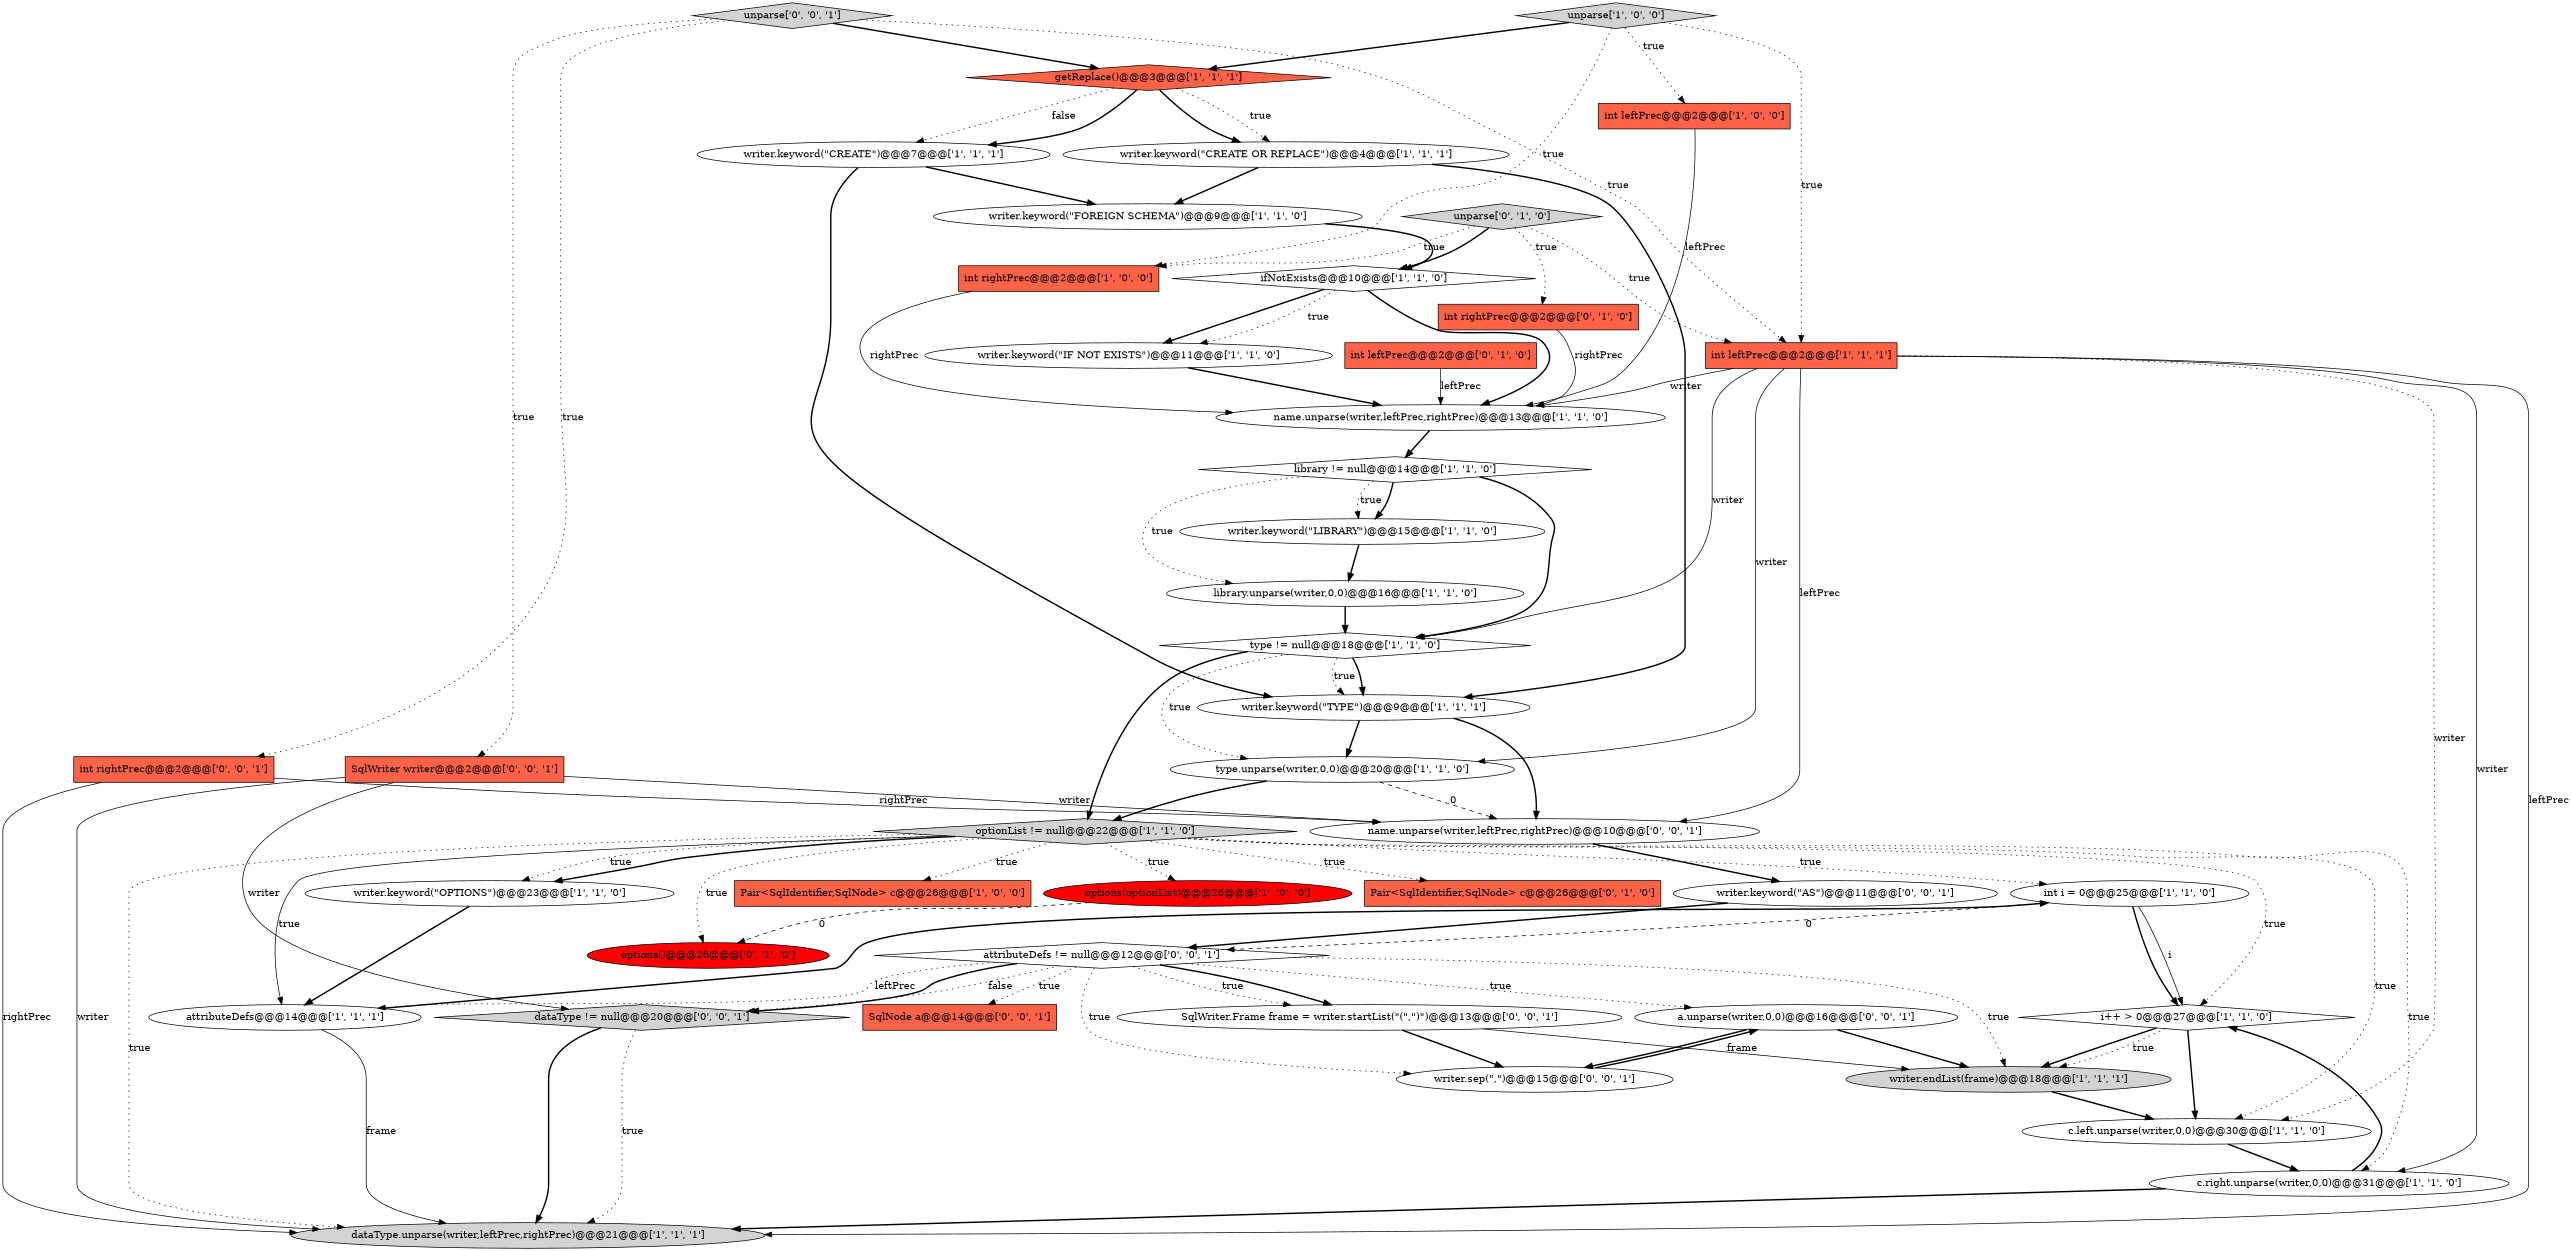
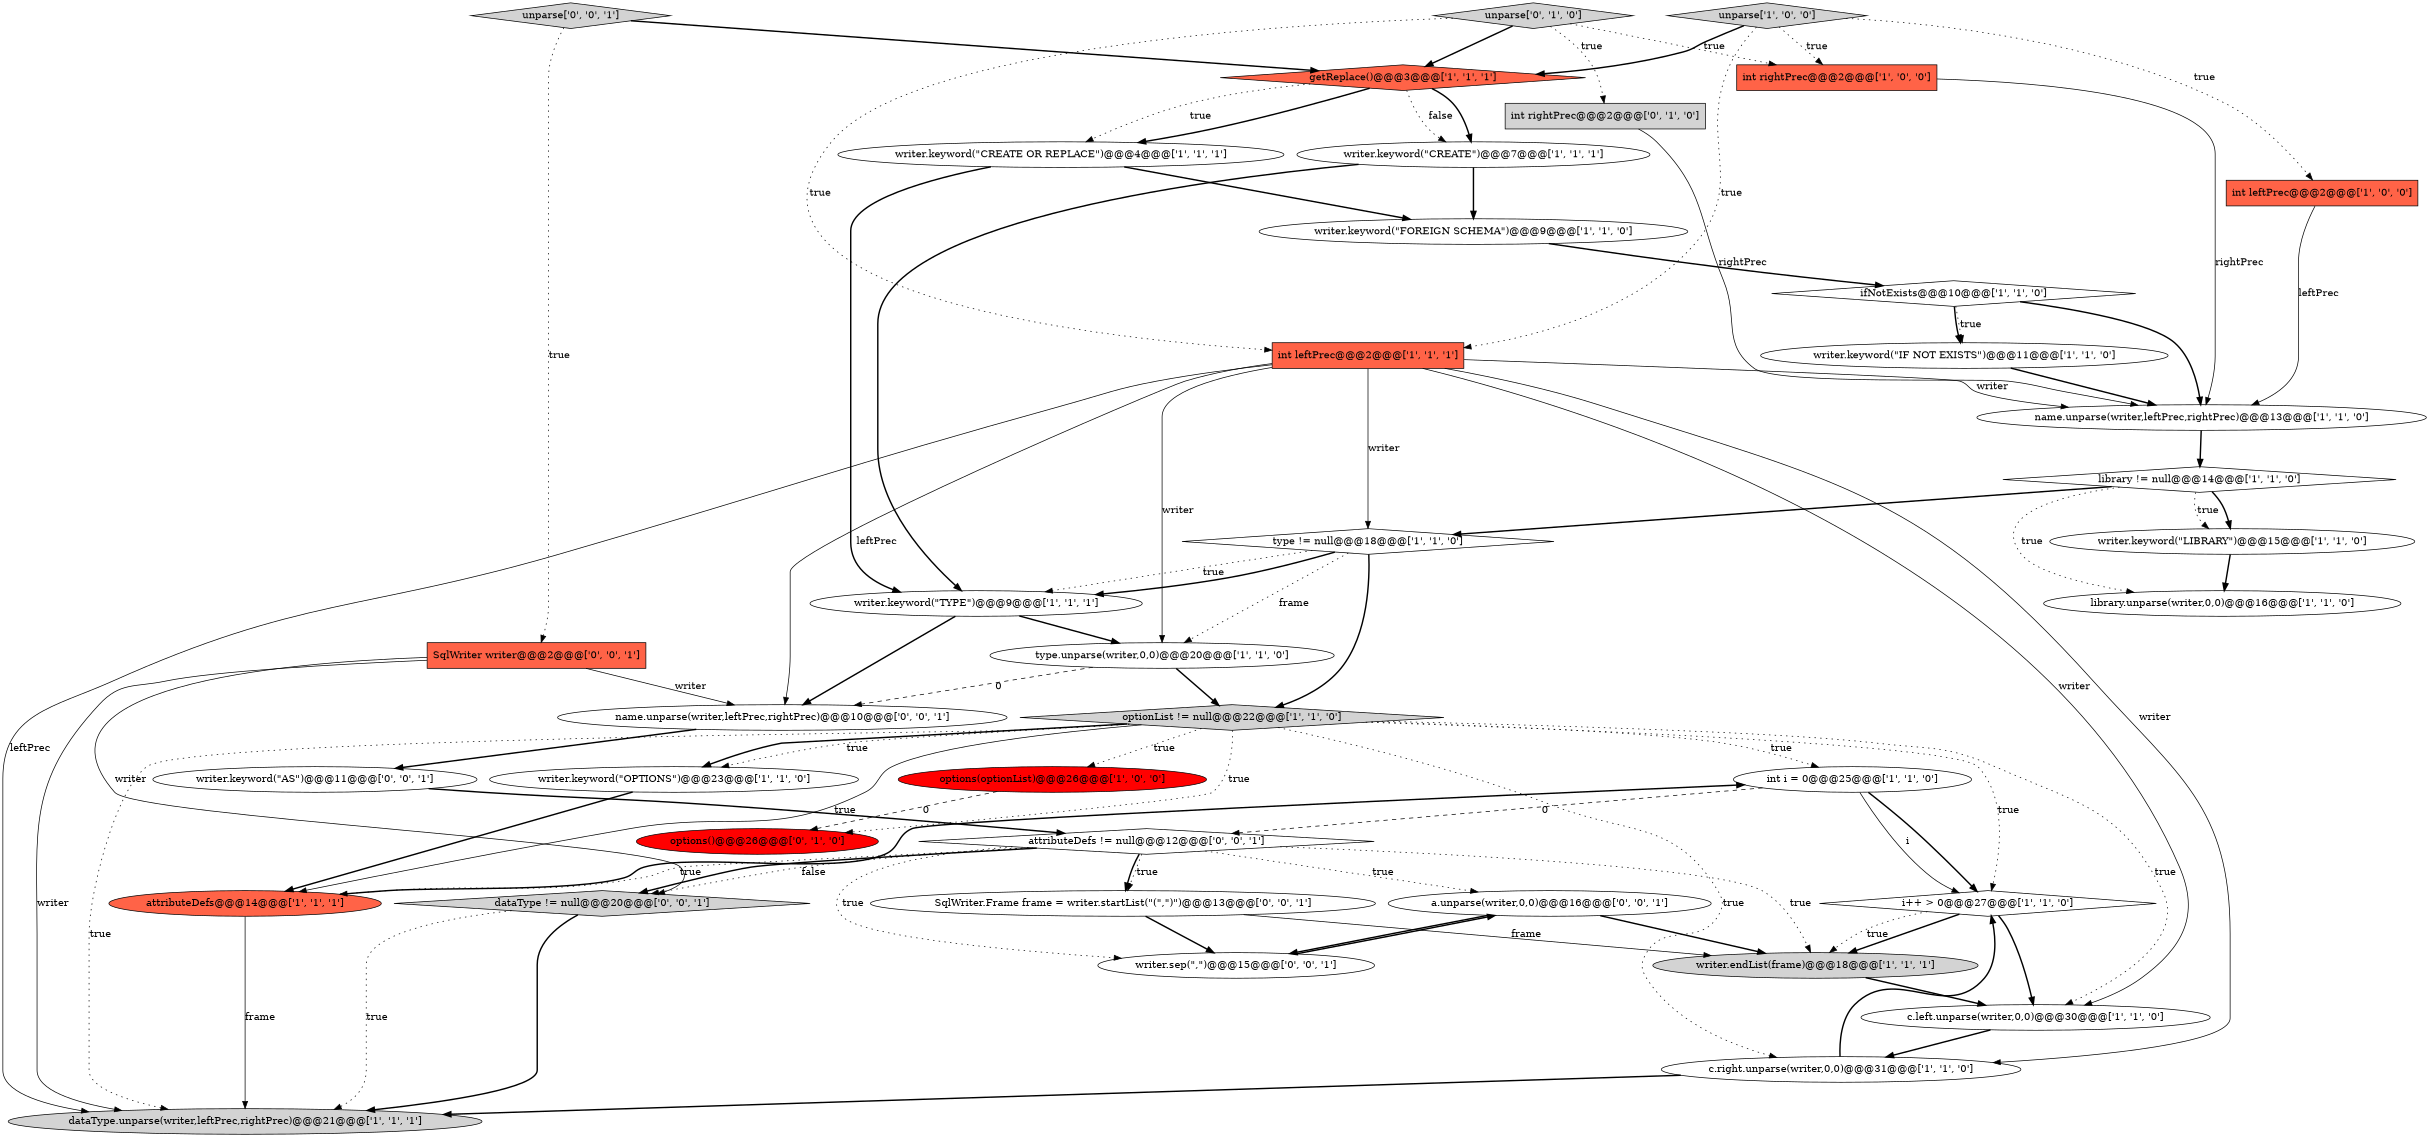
edge "unparse['0', '0', '1']" -> "int leftPrec@@@2@@@['1', '1', '1']": removed, label "true"
edge "unparse['0', '1', '0']" -> "ifNotExists@@@10@@@['1', '1', '0']": now "unparse['0', '1', '0']" -> "getReplace()@@@3@@@['1', '1', '1']"
node "int rightPrec@@@2@@@['0', '1', '0']": fillcolor tomato -> lightgray
node "int leftPrec@@@2@@@['0', '1', '0']": removed
edge "int leftPrec@@@2@@@['1', '1', '1']" -> "c.left.unparse(writer,0,0)@@@30@@@['1', '1', '0']": style dotted -> solid
edge "library.unparse(writer,0,0)@@@16@@@['1', '1', '0']" -> "type != null@@@18@@@['1', '1', '0']": removed
edge "type != null@@@18@@@['1', '1', '0']" -> "type.unparse(writer,0,0)@@@20@@@['1', '1', '0']": label "true" -> "frame"
node "int rightPrec@@@2@@@['0', '0', '1']": removed
node "Pair<SqlIdentifier,SqlNode> c@@@26@@@['1', '0', '0']": removed
node "Pair<SqlIdentifier,SqlNode> c@@@26@@@['0', '1', '0']": removed
edge "attributeDefs != null@@@12@@@['0', '0', '1']" -> "attributeDefs@@@14@@@['1', '1', '1']": label "leftPrec" -> "true"
node "attributeDefs@@@14@@@['1', '1', '1']": fillcolor white -> tomato
node "SqlNode a@@@14@@@['0', '0', '1']": removed
